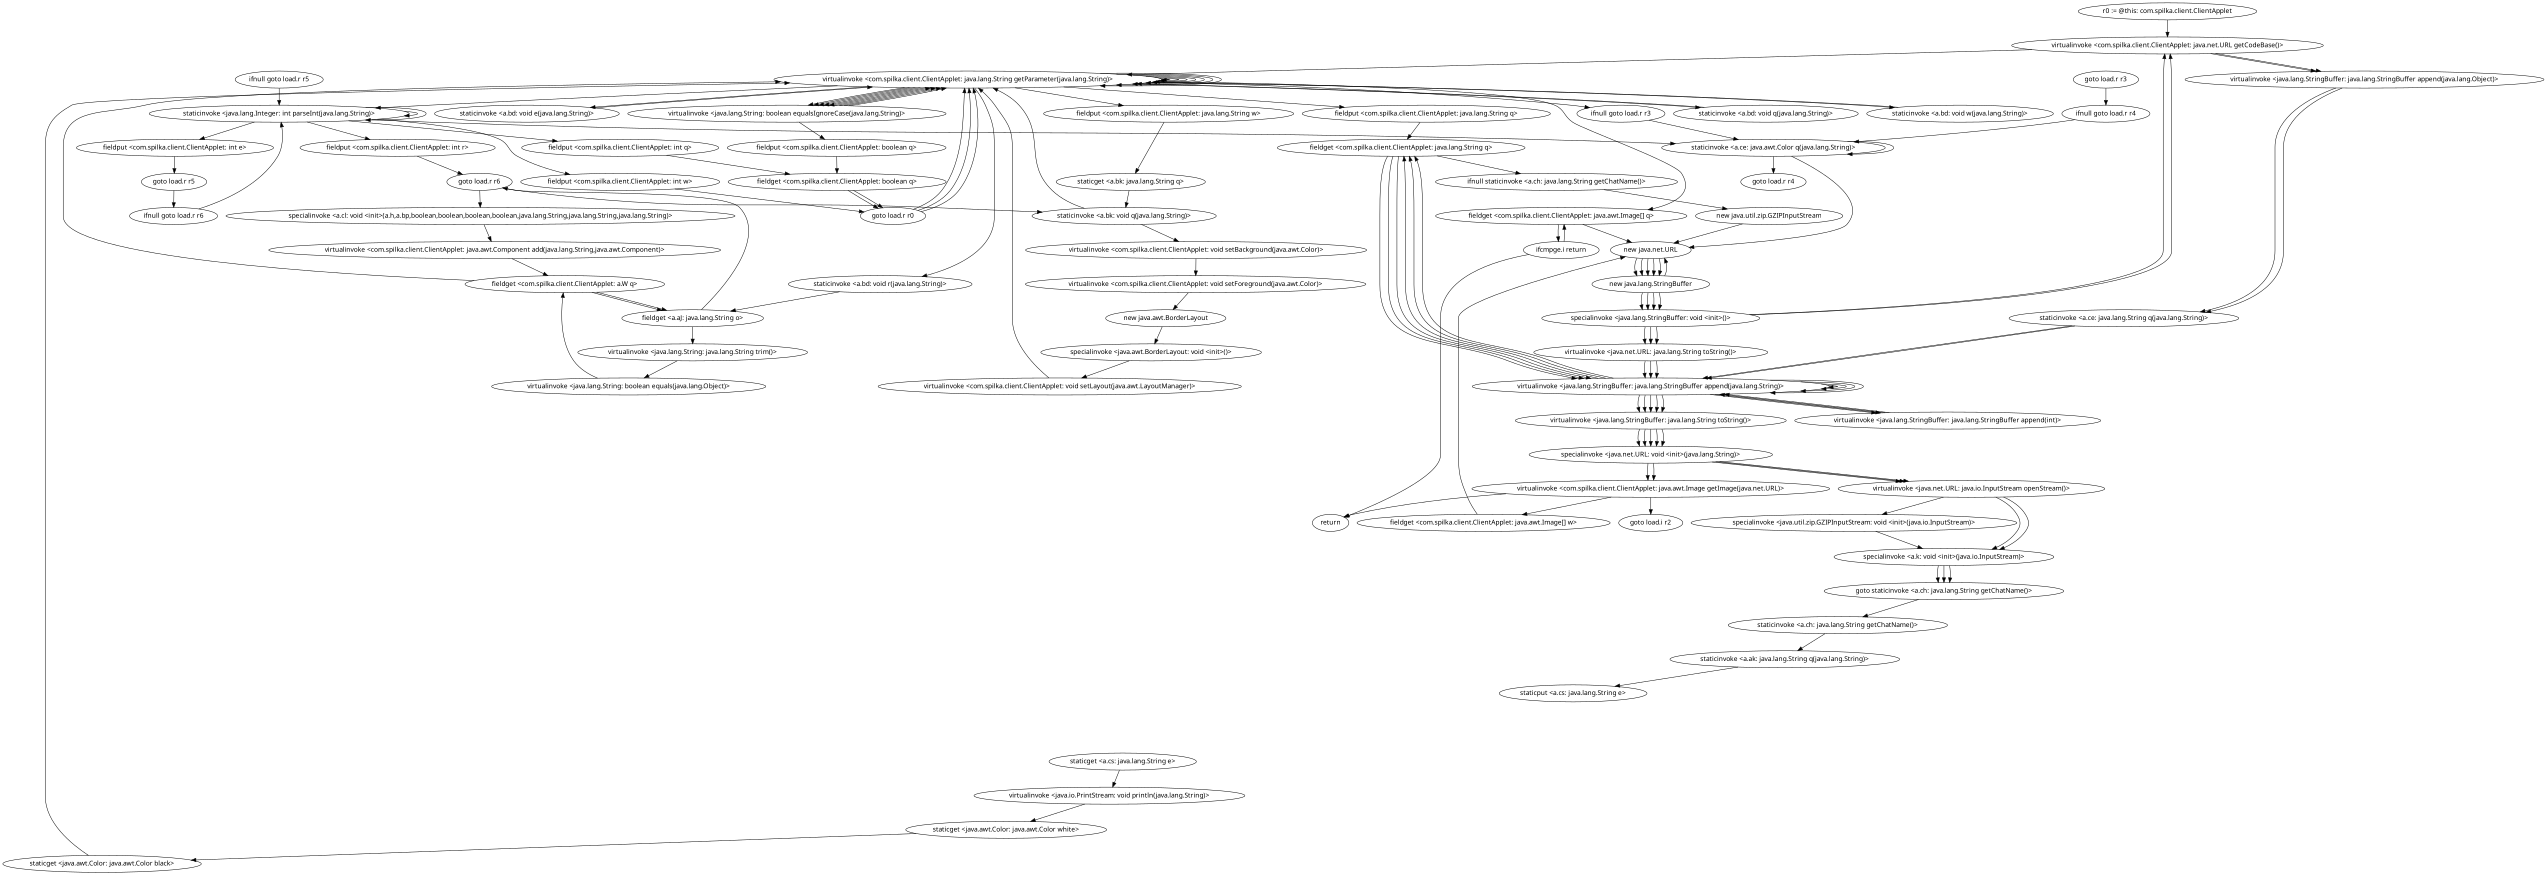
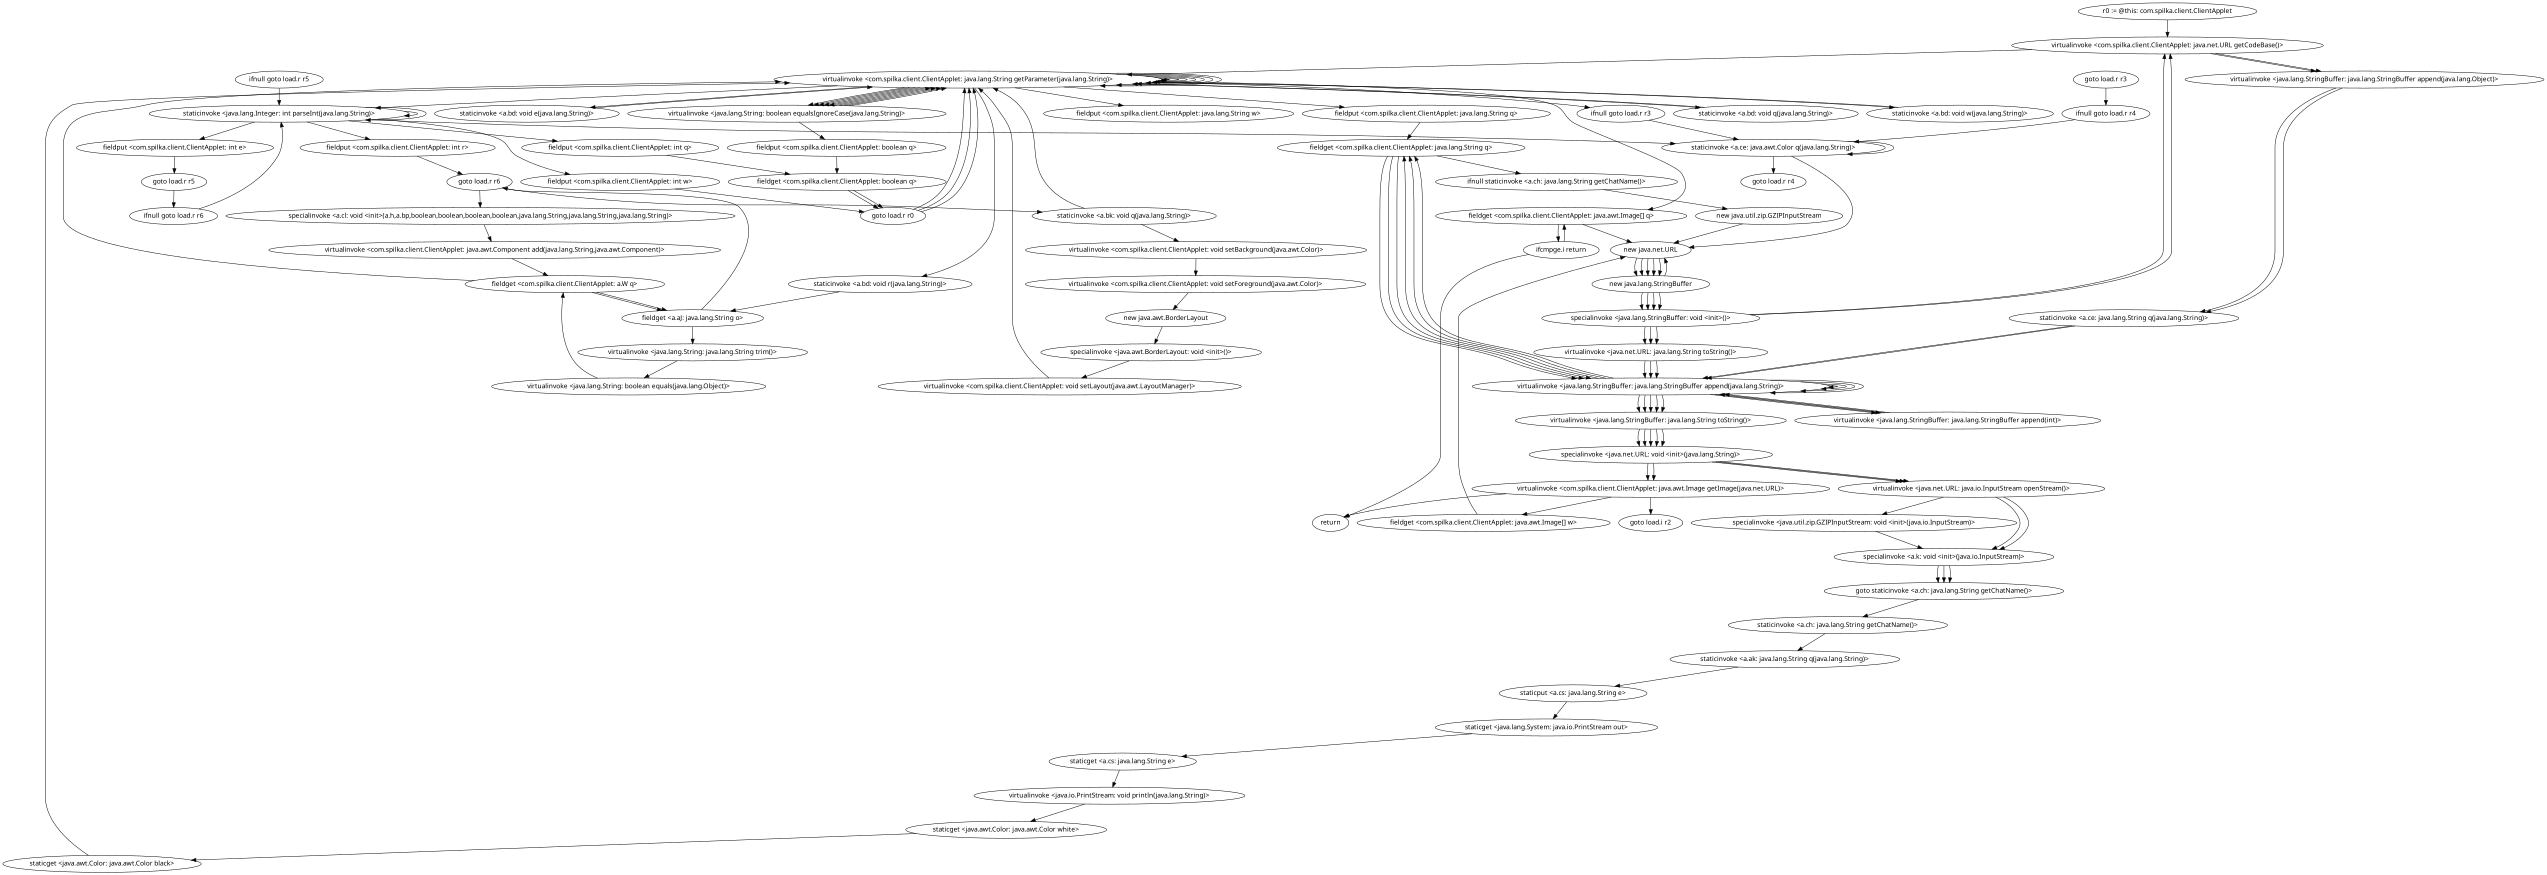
node "staticget <a.bk: java.lang.String q>": removed
node "staticget <java.lang.System: java.io.PrintStream out>": added
